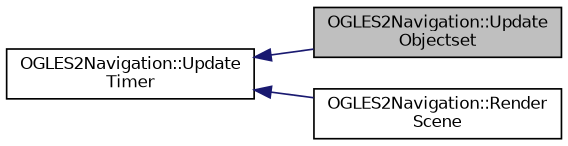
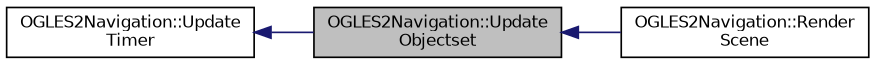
edge "OGLES2Navigation::Render Scene" -> "OGLES2Navigation::Update Timer": now "OGLES2Navigation::Render Scene" -> "OGLES2Navigation::Update Objectset"
